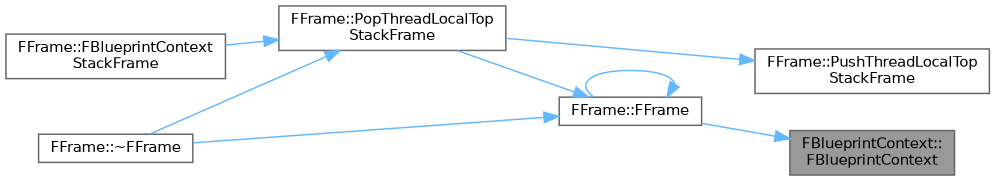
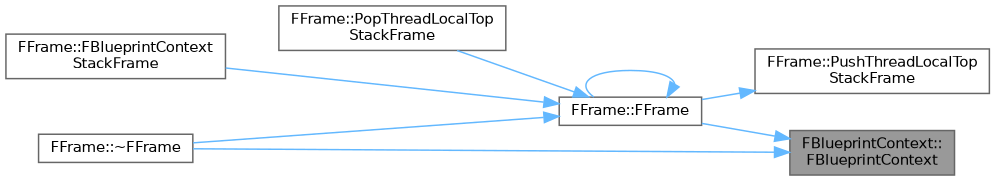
edge "FFrame::FBlueprintContext StackFrame" -> "FFrame::PopThreadLocalTop StackFrame": now "FFrame::FBlueprintContext StackFrame" -> "FFrame::FFrame"
edge "FFrame::PopThreadLocalTop StackFrame" -> "FFrame::PushThreadLocalTop StackFrame": now "FFrame::FFrame" -> "FFrame::PushThreadLocalTop StackFrame"
edge "FFrame::~FFrame" -> "FFrame::PopThreadLocalTop StackFrame": now "FFrame::~FFrame" -> "FBlueprintContext:: FBlueprintContext"
